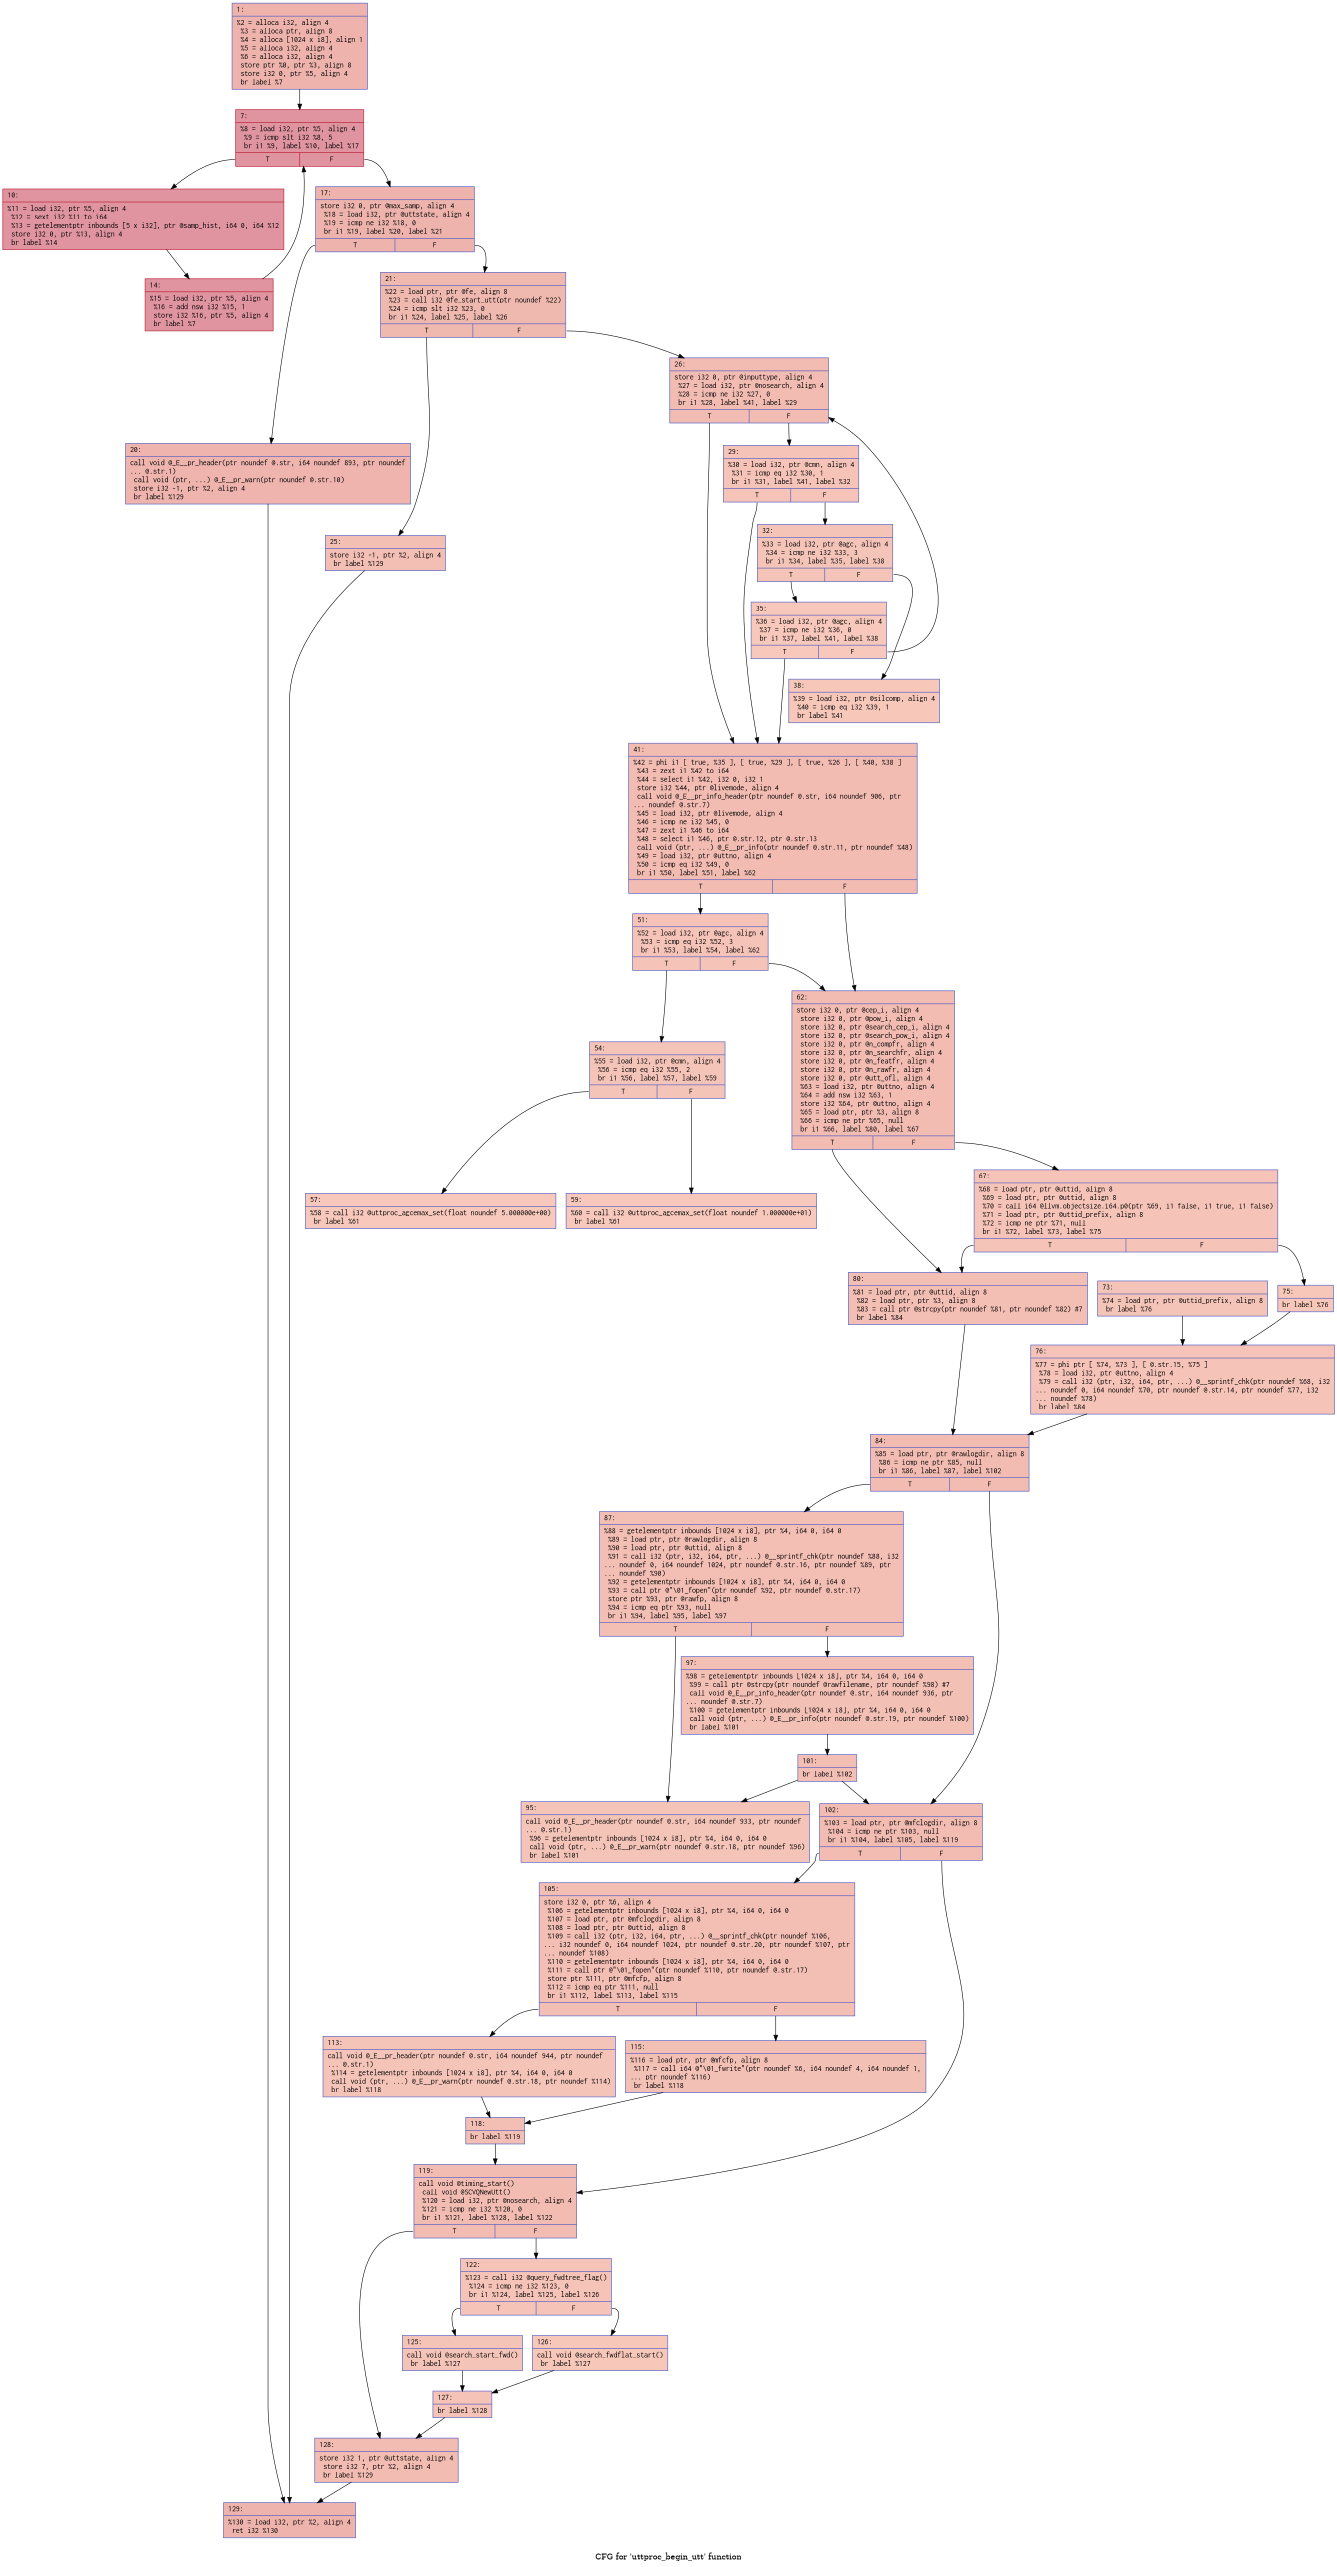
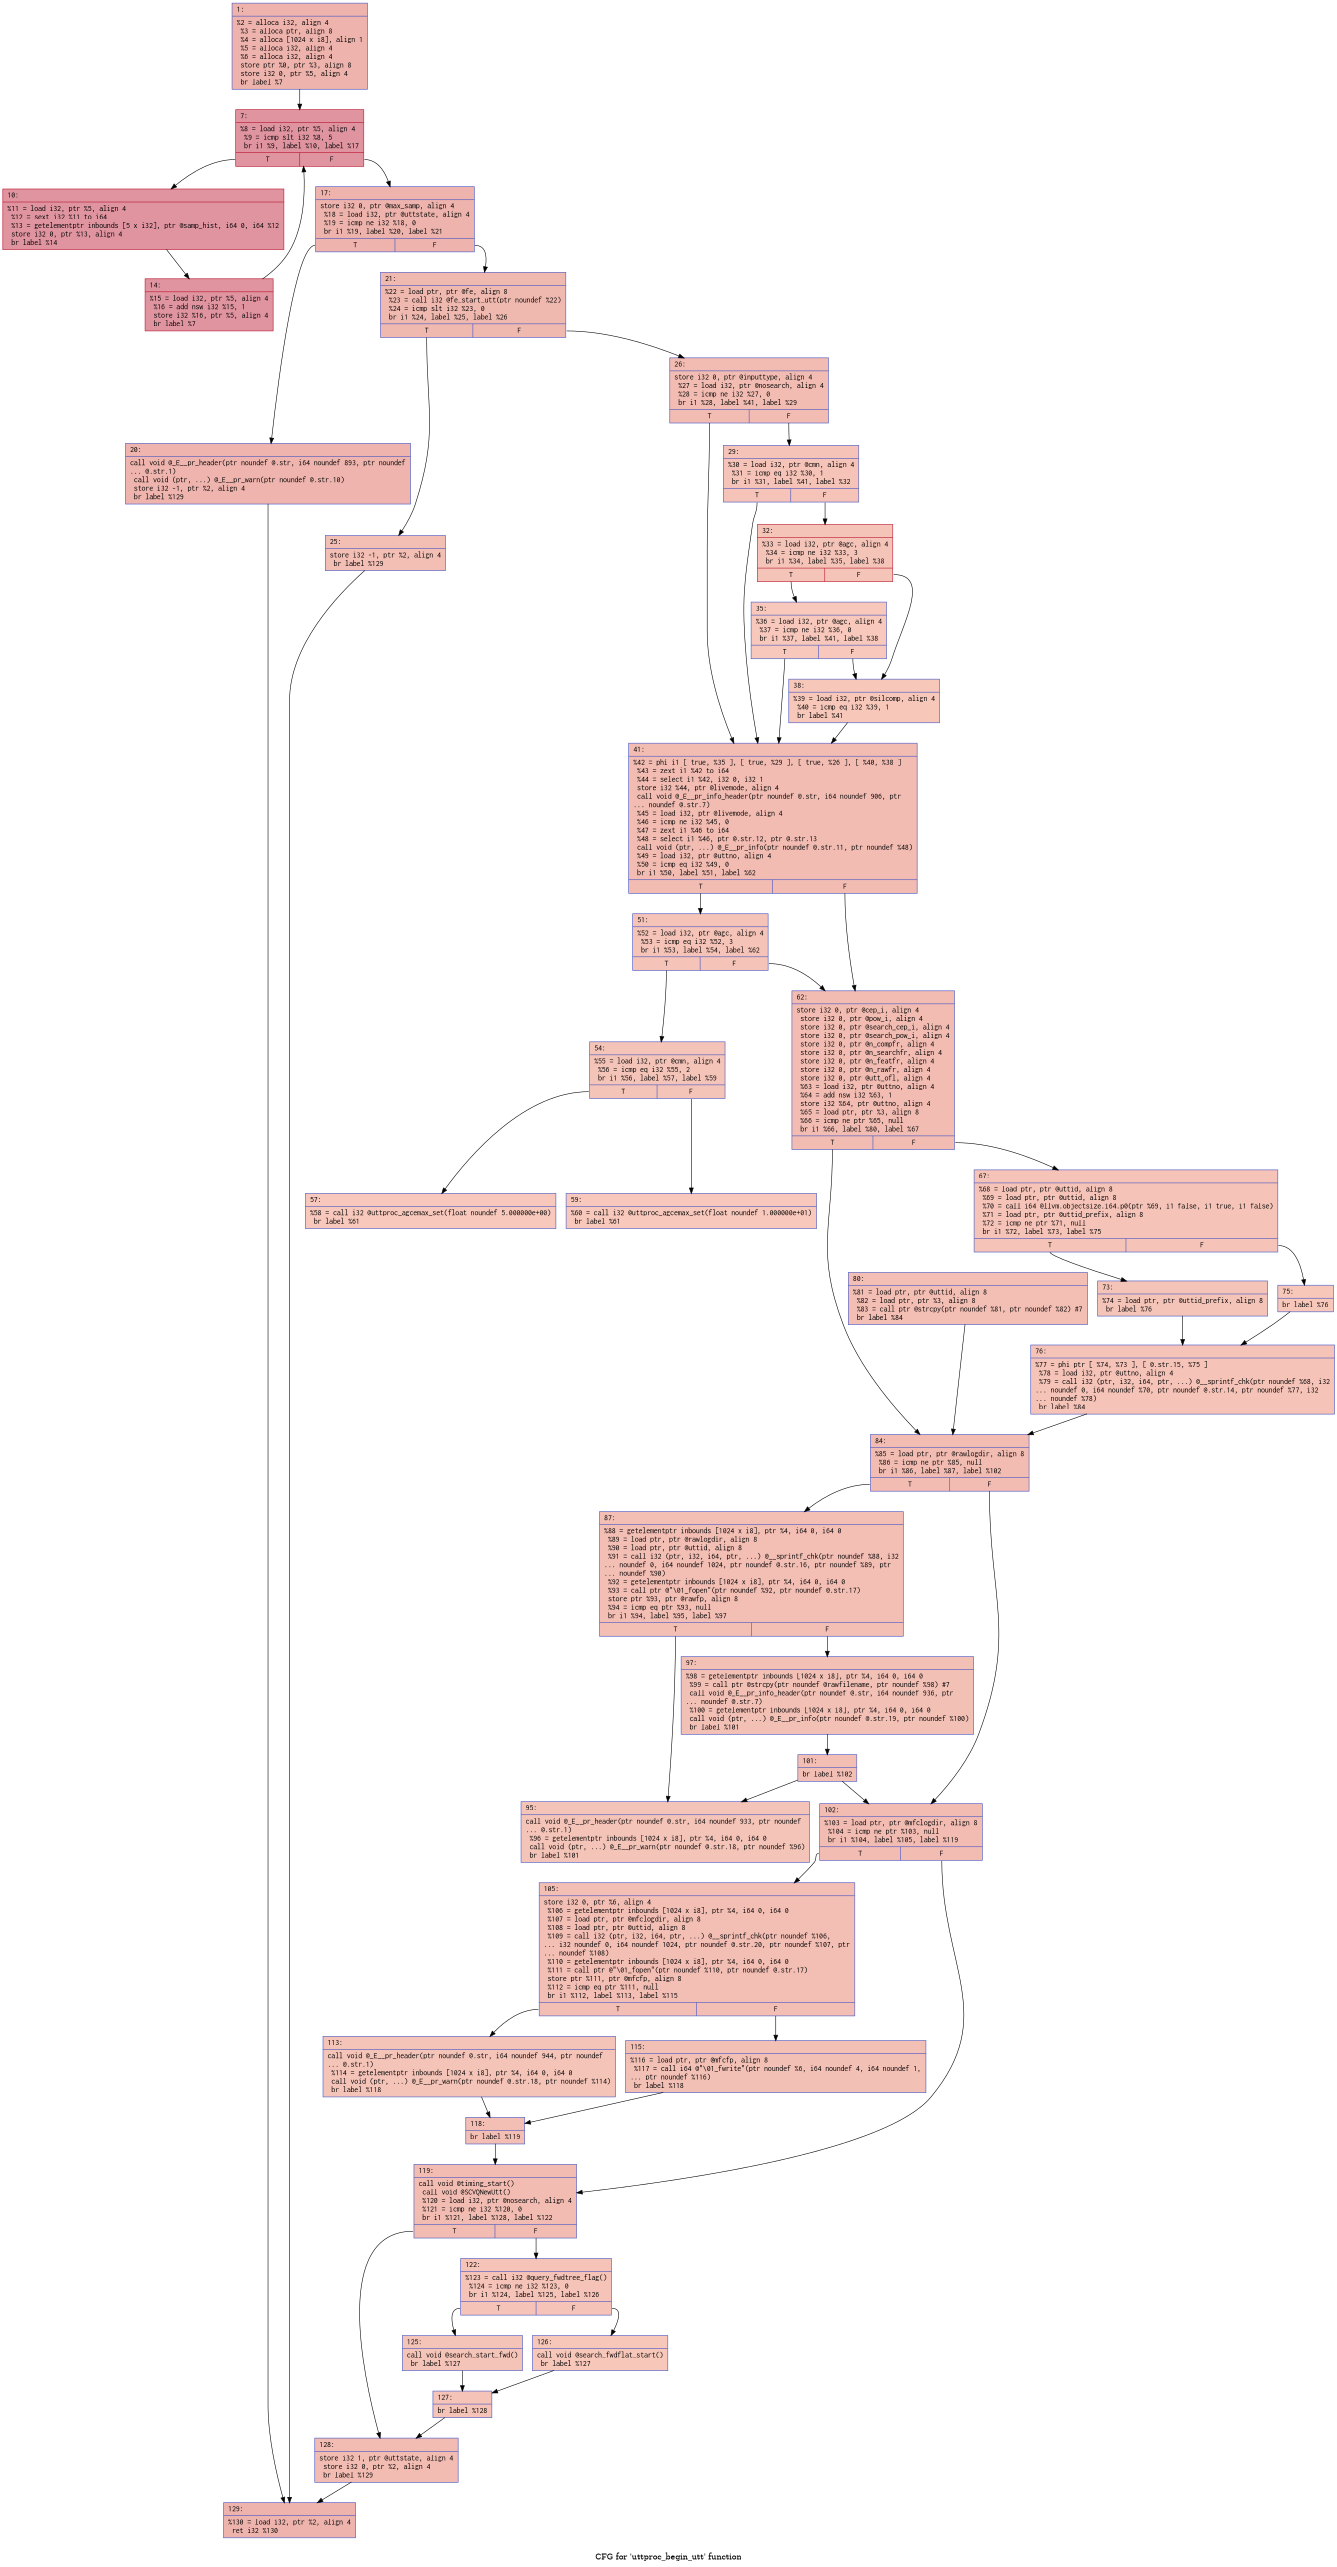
edge "35:" -> "26:": now "35:" -> "38:"
node "32:": color #3d50c3ff -> #b70d28ff
edge "38:" -> "41:": added
edge "62:" -> "80:": now "62:" -> "84:"
edge "67:" -> "80:": now "67:" -> "73:"
node "128:": text "store i32 7, ptr %2, align 4" -> "store i32 0, ptr %2, align 4"
